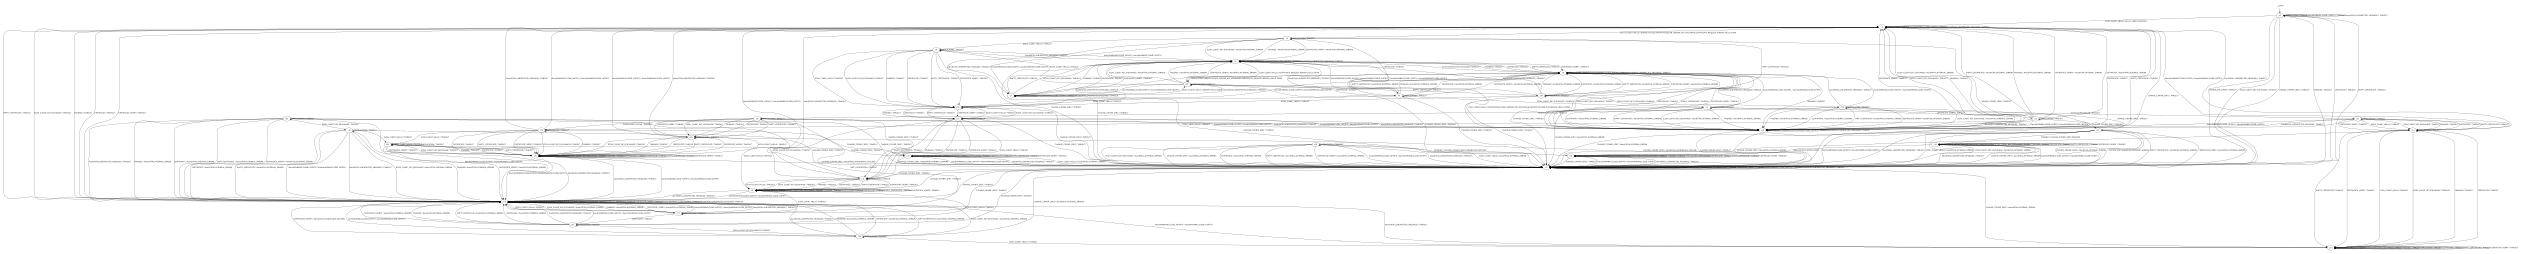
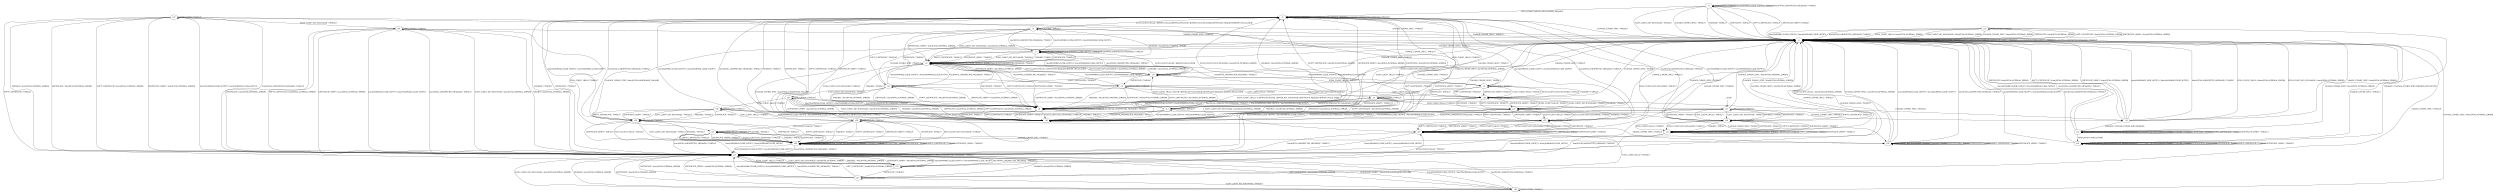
edge "__start0" -> "s0": now "__start0" -> "s11"
edge "s7" -> "s2": reversed
edge "s28" -> "s23": removed, label "ECDH_CLIENT_HELLO / TIMEOUT"
